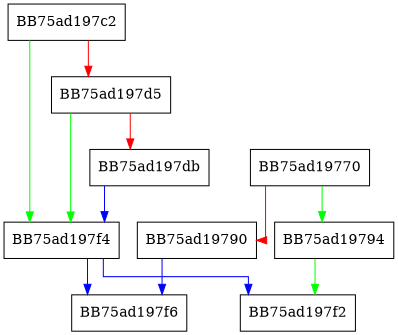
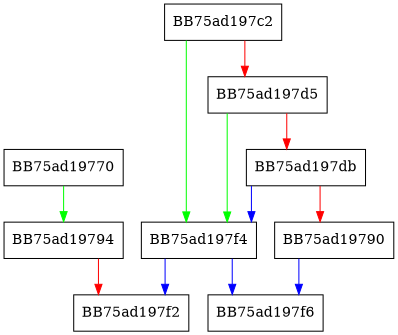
edge "BB75ad19770" -> "BB75ad19790": now "BB75ad197db" -> "BB75ad19790"
edge "BB75ad19794" -> "BB75ad197f2": color green -> red
